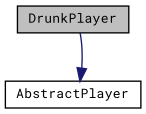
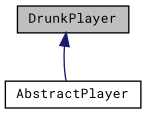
edge "DrunkPlayer" -> "AbstractPlayer": reversed
